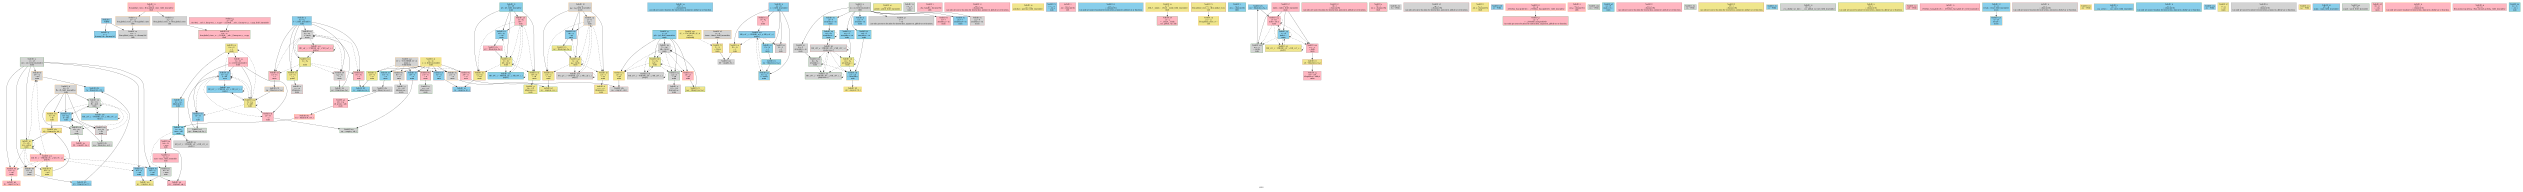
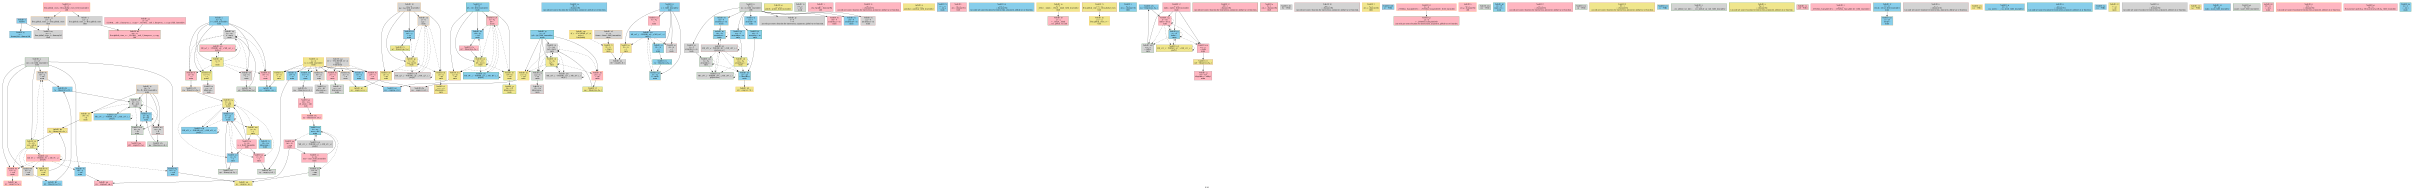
edge "NodeID: 51" -> "NodeID: 122": now "NodeID: 32" -> "NodeID: 122"
